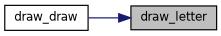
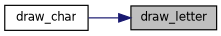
node "draw_draw": label "draw_draw" -> "draw_char"
